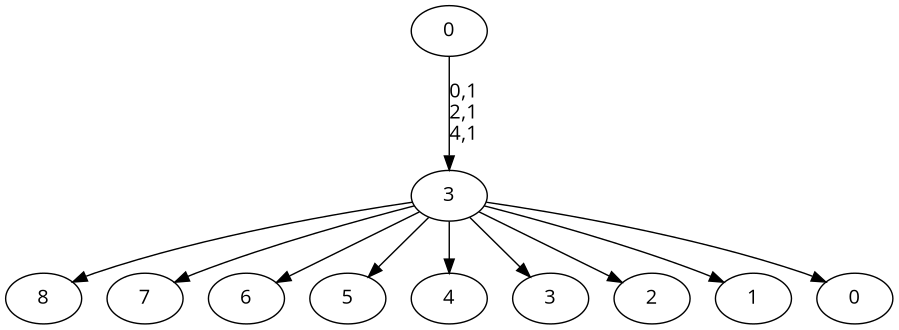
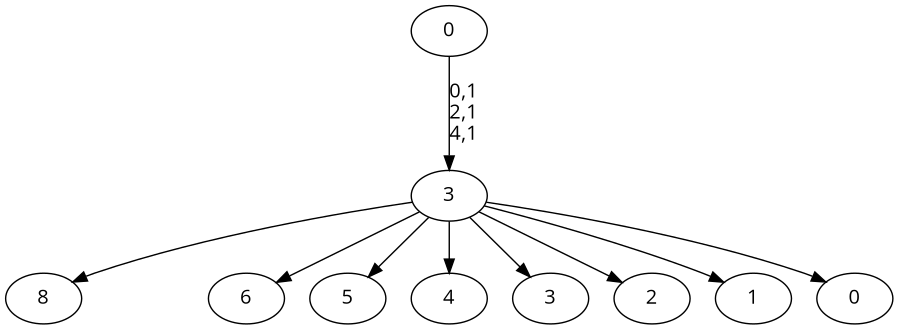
node "7": removed
